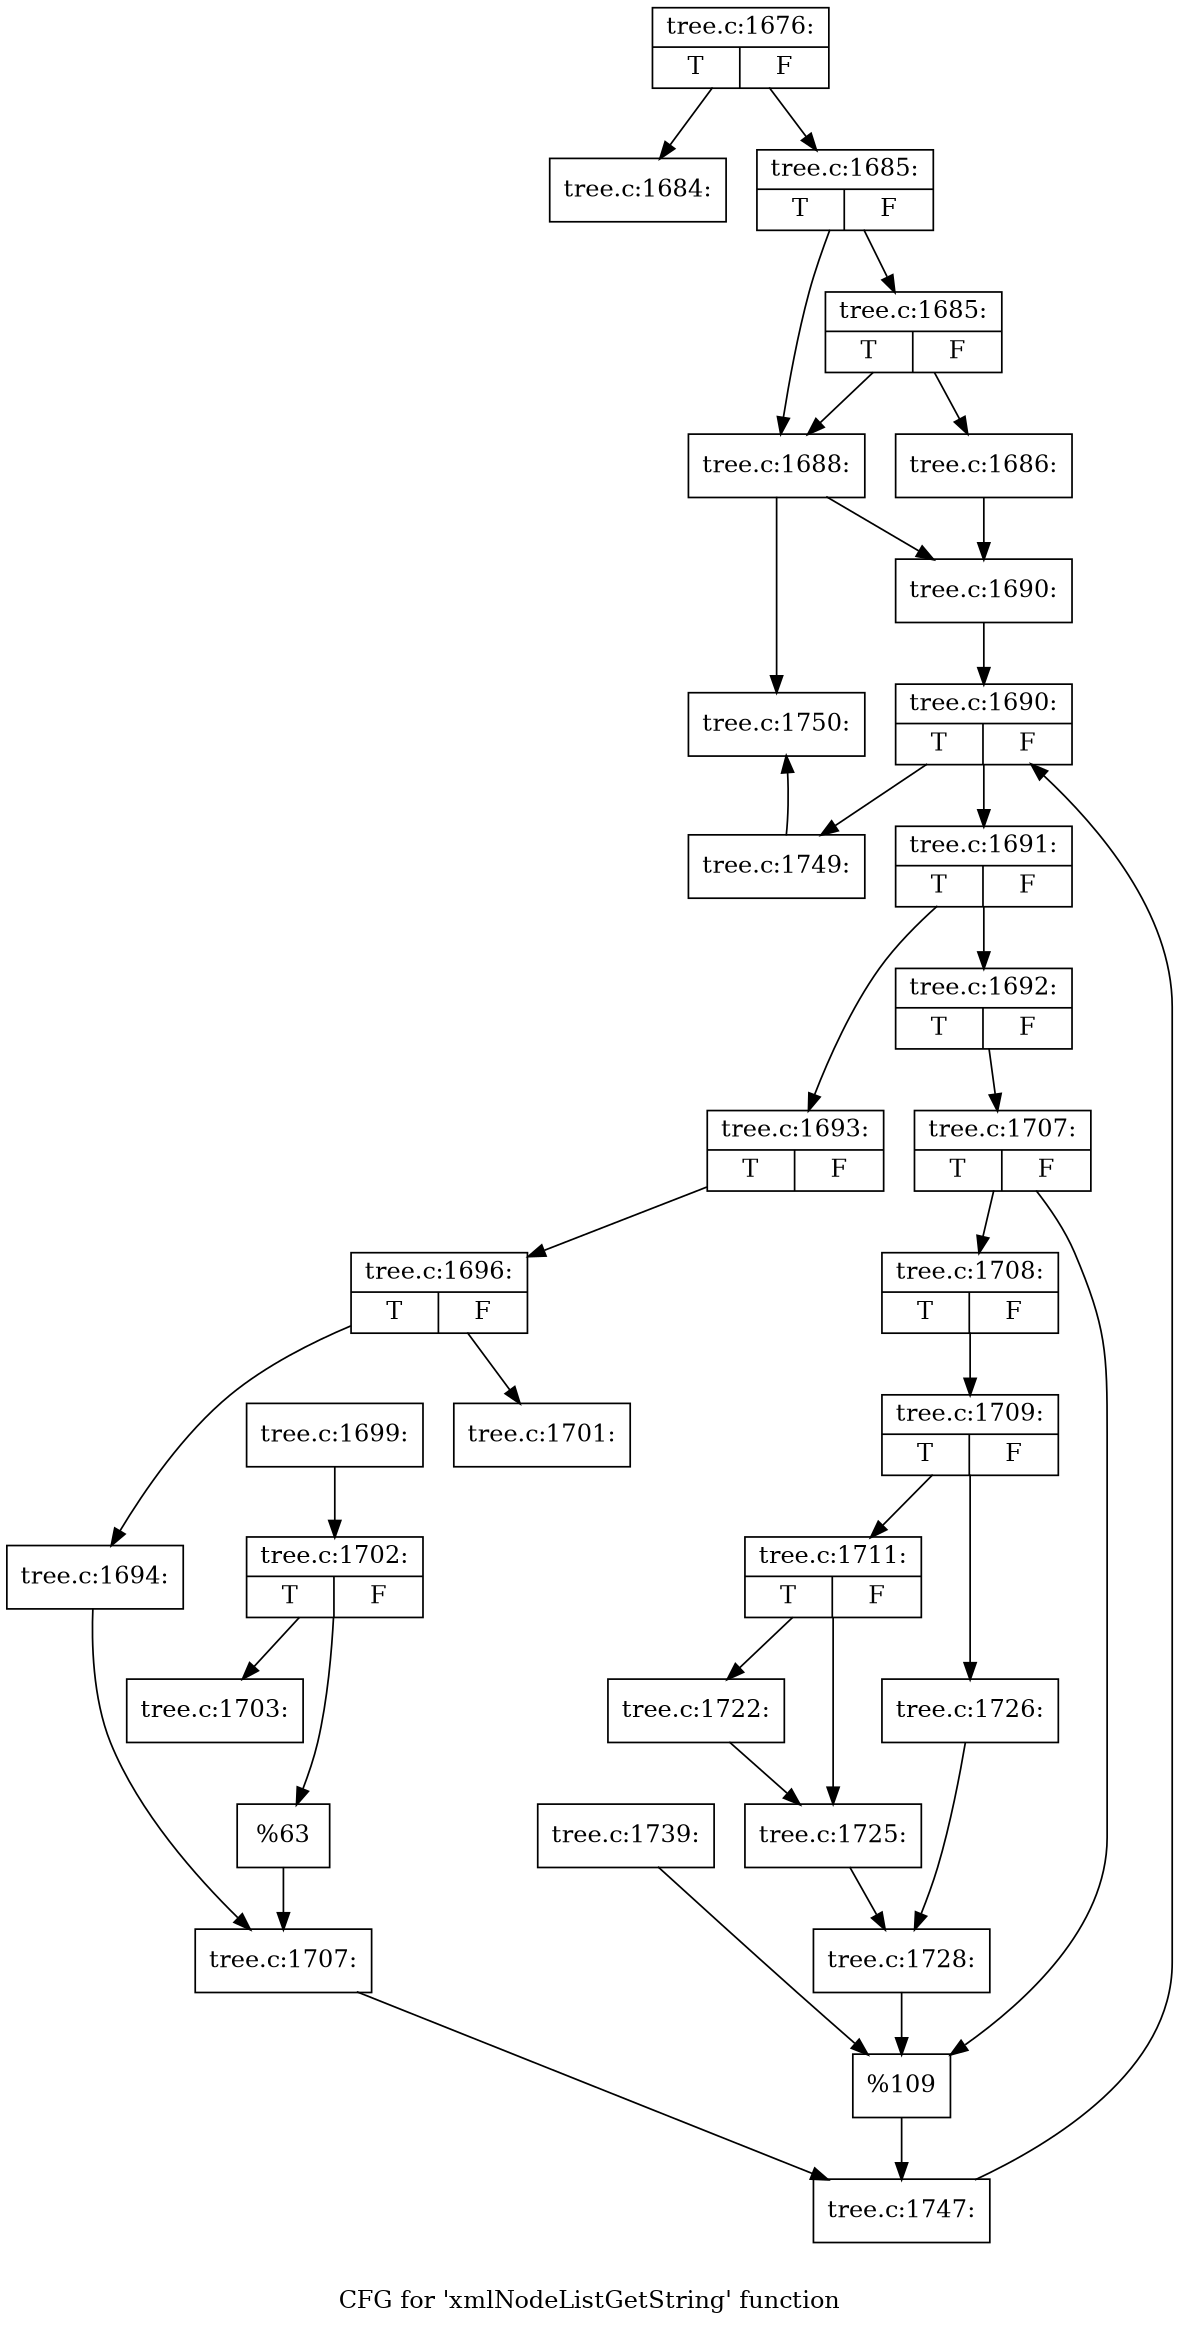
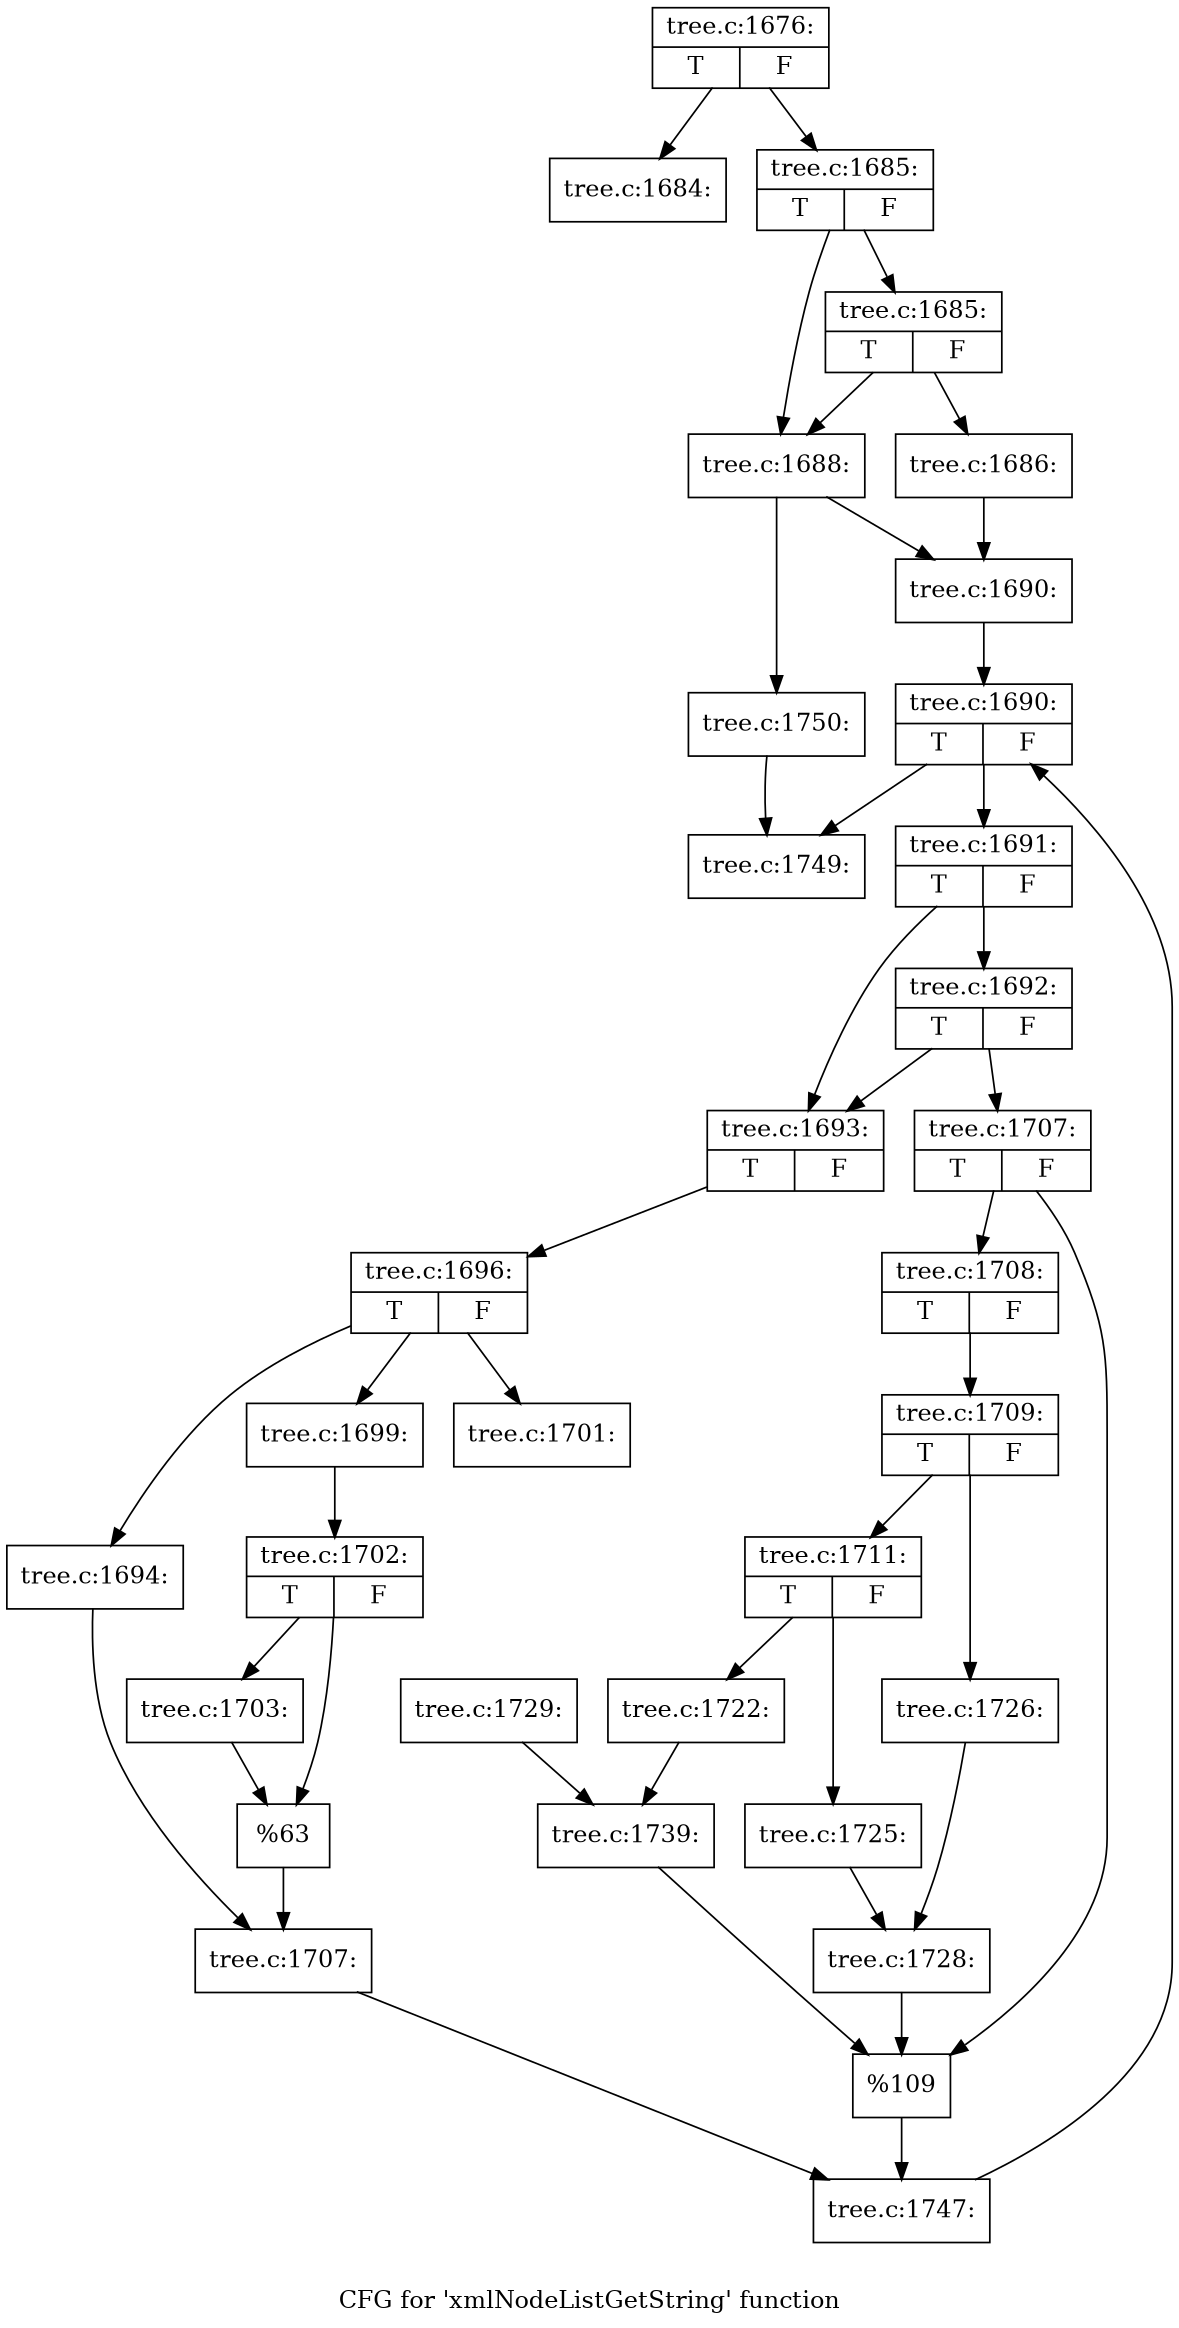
edge "tree.c:1749:" -> "tree.c:1750:": reversed
edge "tree.c:1692:" -> "tree.c:1693:": added
edge "tree.c:1696:" -> "tree.c:1699:": added
node "tree.c:1729:": added
edge "tree.c:1703:" -> "%63": added
edge "tree.c:1722:" -> "tree.c:1725:": now "tree.c:1722:" -> "tree.c:1739:"
